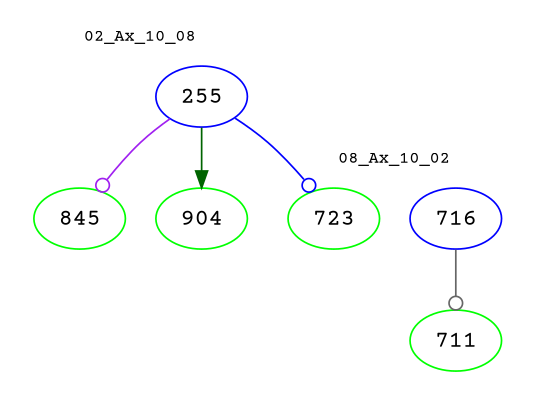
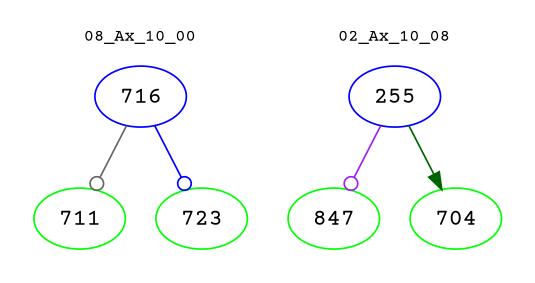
cluster "08_Ax_10_02": label "08_Ax_10_02" -> "08_Ax_10_00"
edge "255" -> "723": now "716" -> "723"
node "845": label "845" -> "847"
node "904": label "904" -> "704"
